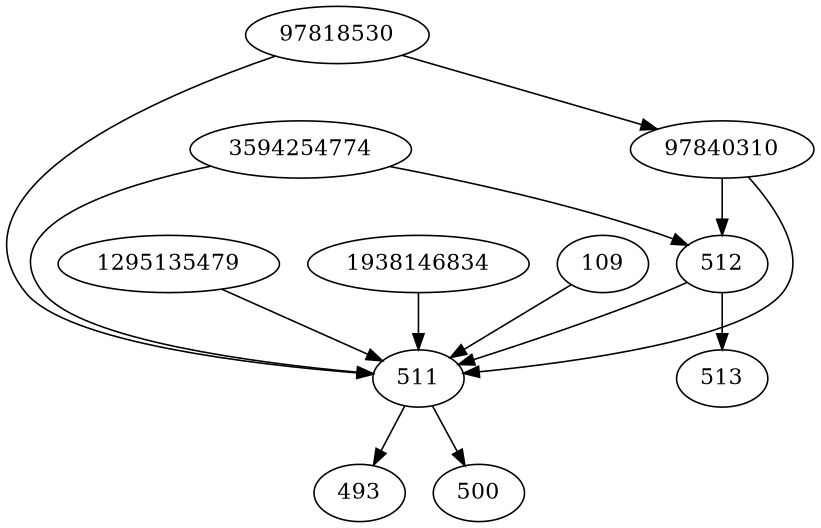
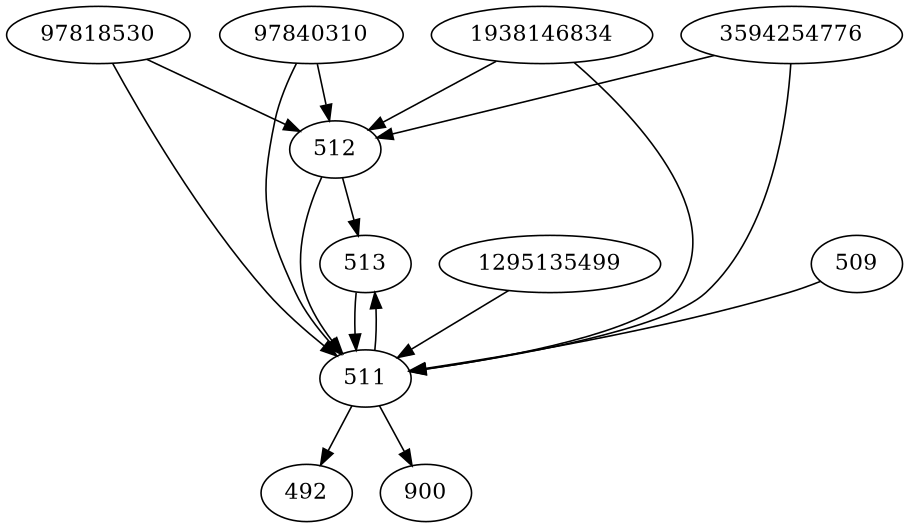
edge "97818530" -> "97840310": now "97818530" -> "512"
edge "1938146834" -> "512": added
node "3594254774": label "3594254774" -> "3594254776"
node "1295135479": label "1295135479" -> "1295135499"
node "109": label "109" -> "509"
edge "513" -> "511": added
edge "511" -> "513": added
node "493": label "493" -> "492"
node "500": label "500" -> "900"
